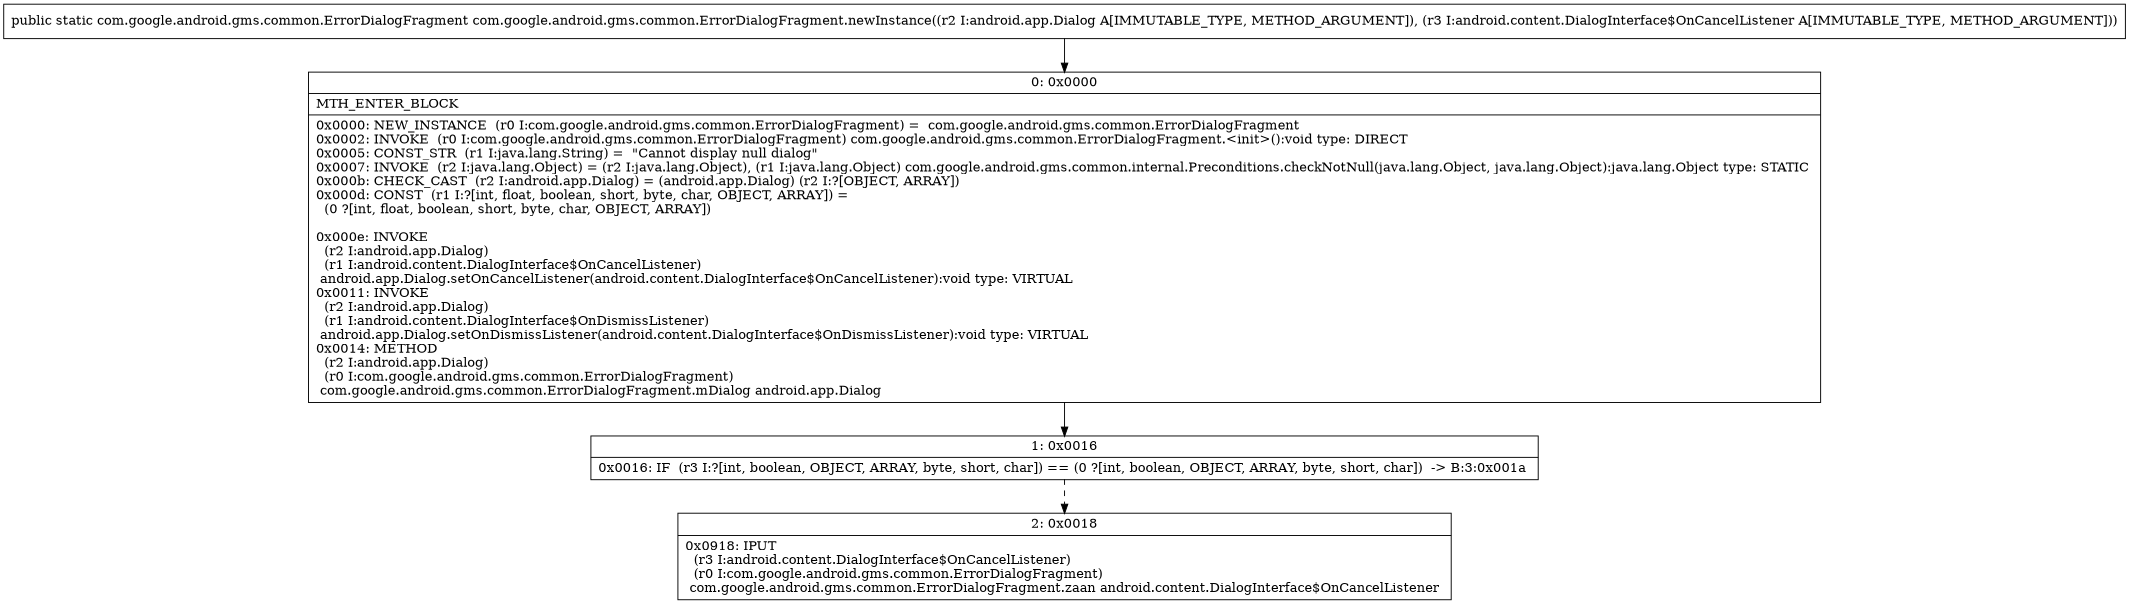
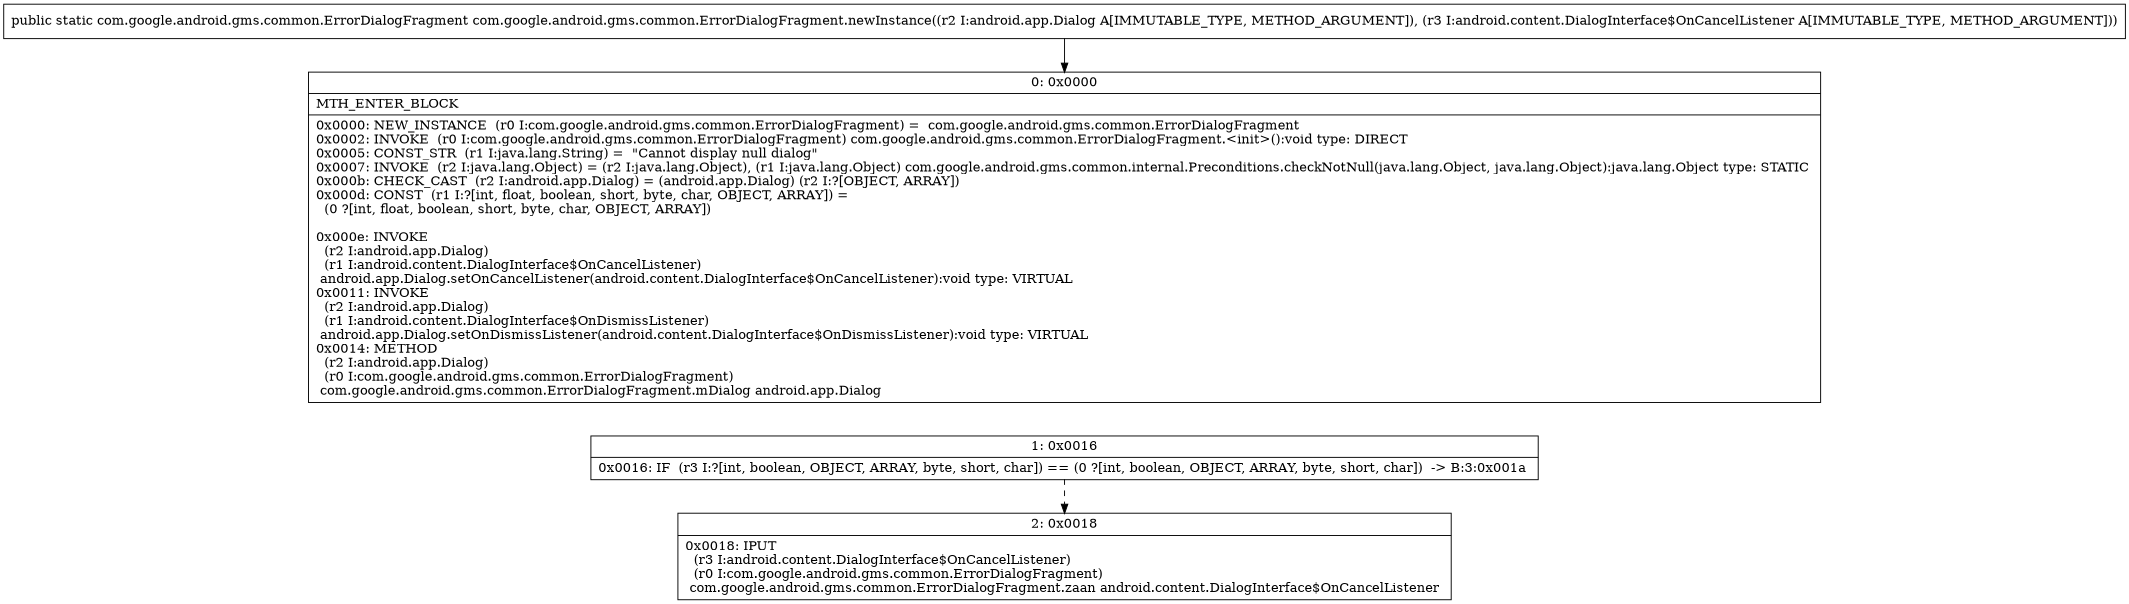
edge "0: 0x0000" -> "1: 0x0016": removed
node "2: 0x0018": text "0x0918: IPUT" -> "0x0018: IPUT"
